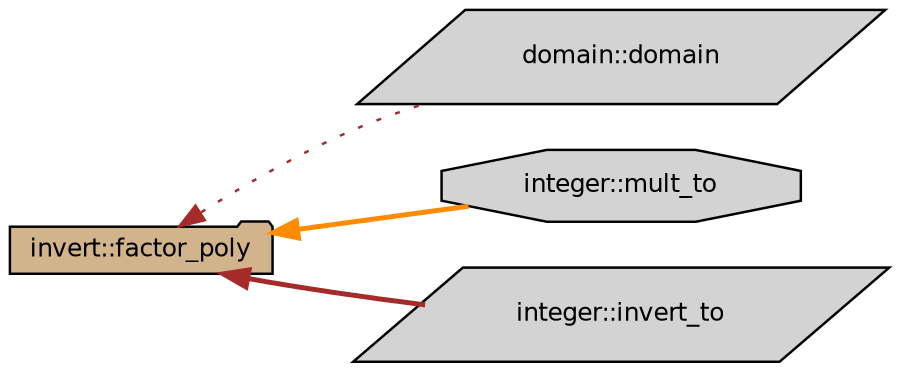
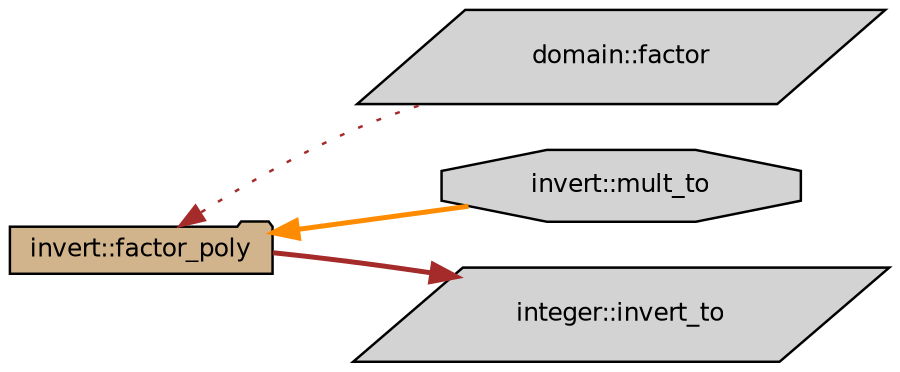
node "domain::domain": label "domain::domain" -> "domain::factor"
node "integer::mult_to": label "integer::mult_to" -> "invert::mult_to"
edge "integer::invert_to" -> "invert::factor_poly": reversed
